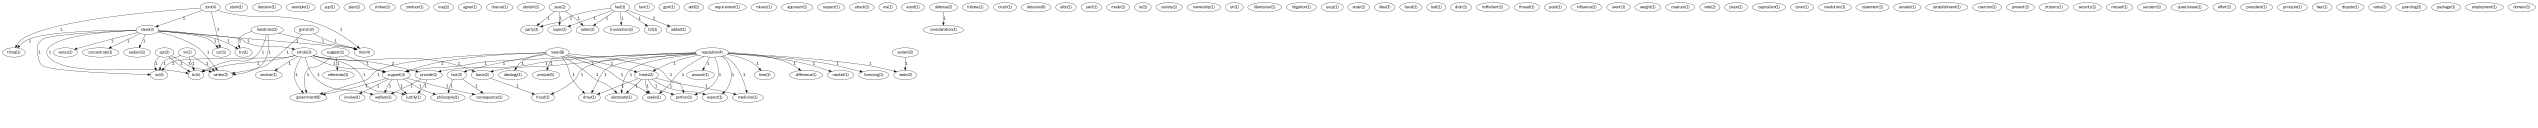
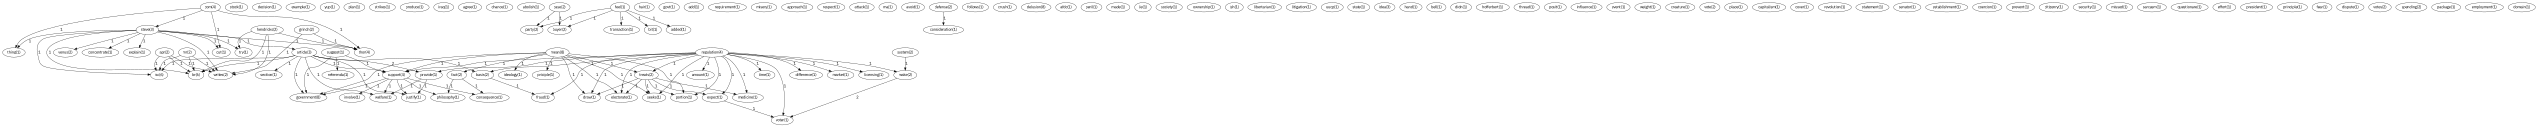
node "seller(2)": removed
node "voter(1)": added
